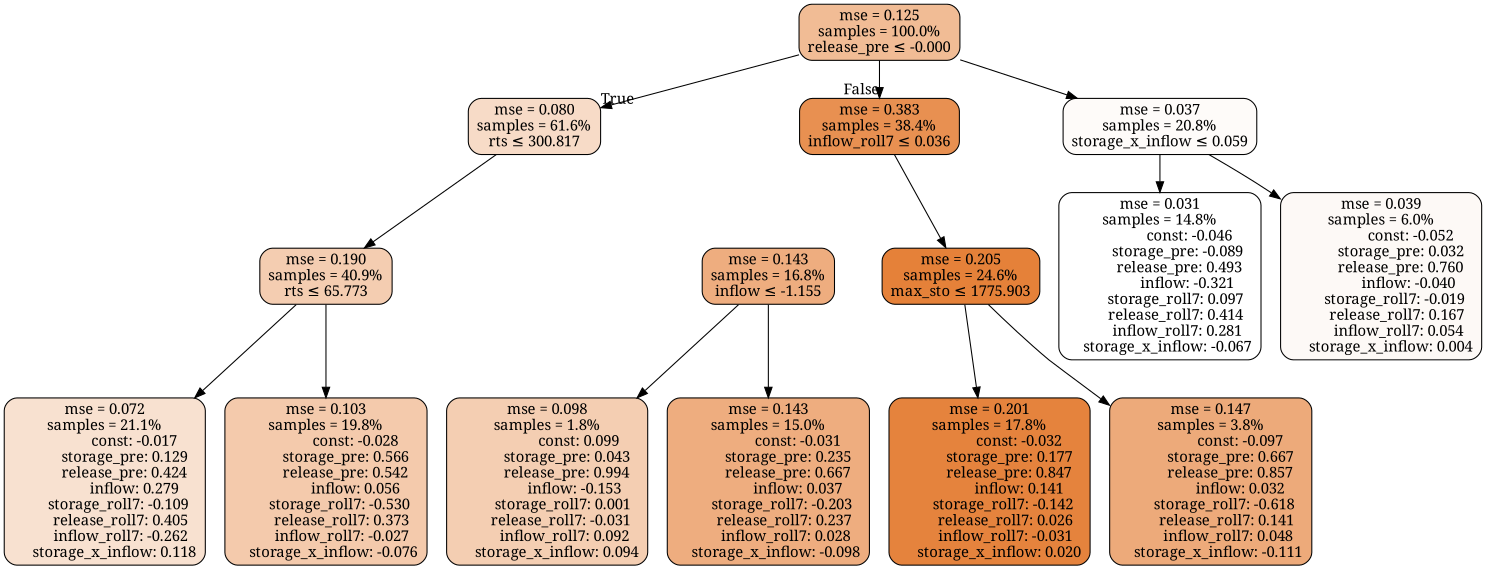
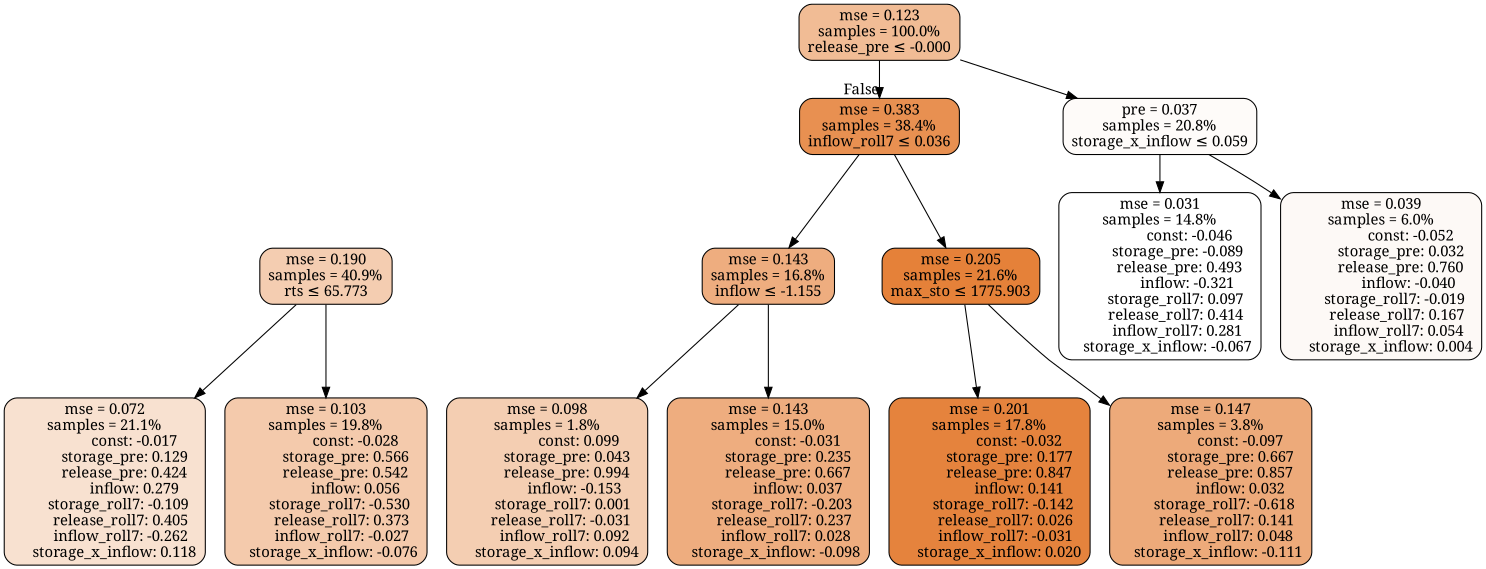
node "mse = 0.125 samples = 100.0% release_pre ≤ -0.000": label "mse = 0.125 samples = 100.0% release_pre ≤ -0.000" -> "mse = 0.123 samples = 100.0% release_pre ≤ -0.000"
node "mse = 0.080 samples = 61.6% rts ≤ 300.817": removed
node "mse = 0.037 samples = 20.8% storage_x_inflow ≤ 0.059": label "mse = 0.037 samples = 20.8% storage_x_inflow ≤ 0.059" -> "pre = 0.037 samples = 20.8% storage_x_inflow ≤ 0.059"
edge "mse = 0.383 samples = 38.4% inflow_roll7 ≤ 0.036" -> "mse = 0.143 samples = 16.8% inflow ≤ -1.155": added
node "mse = 0.205 samples = 24.6% max_sto ≤ 1775.903": label "mse = 0.205 samples = 24.6% max_sto ≤ 1775.903" -> "mse = 0.205 samples = 21.6% max_sto ≤ 1775.903"
